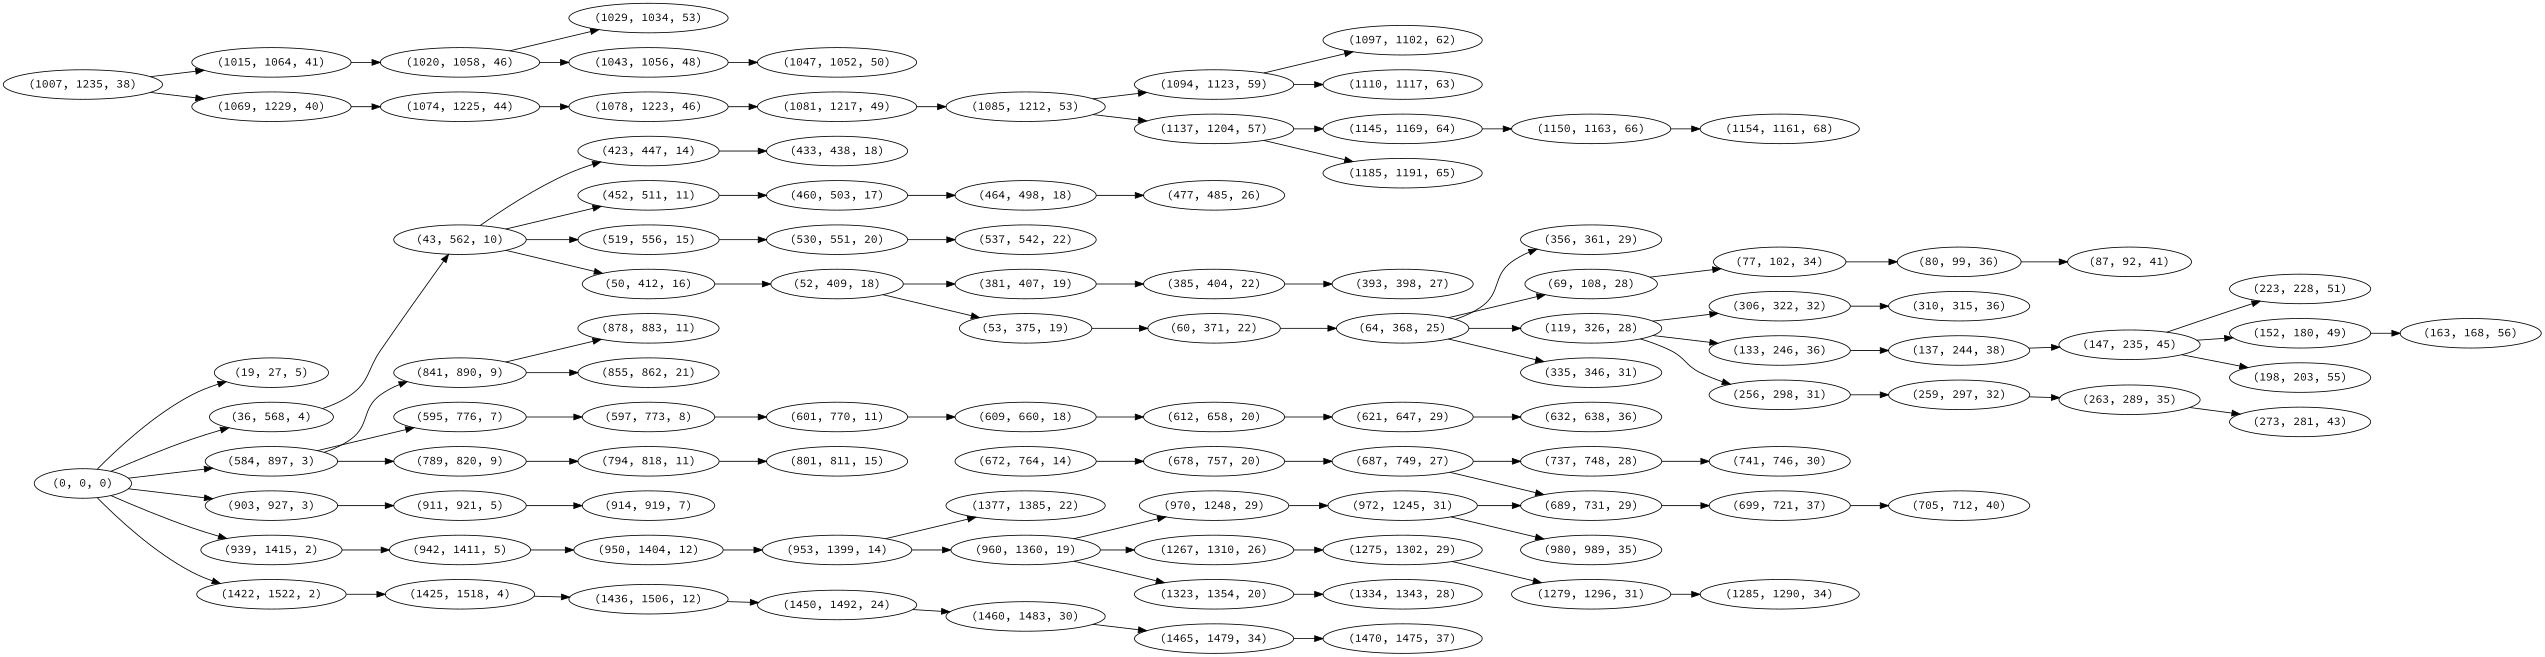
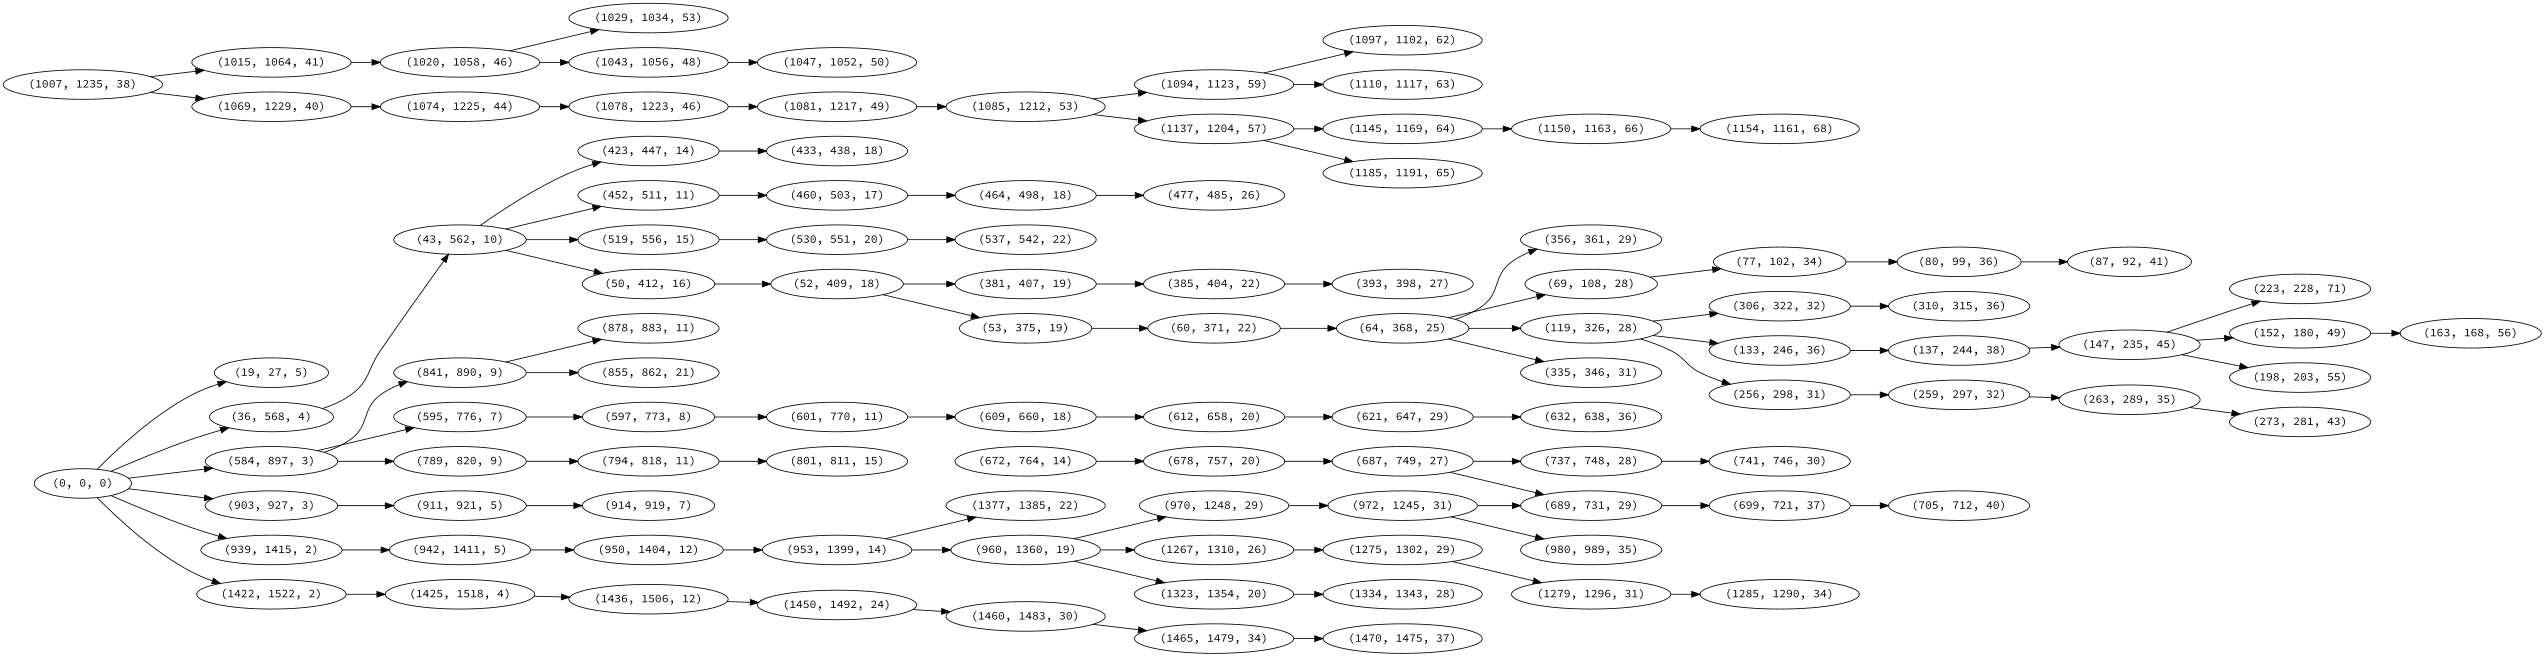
node "(223, 228, 51)": label "(223, 228, 51)" -> "(223, 228, 71)"
